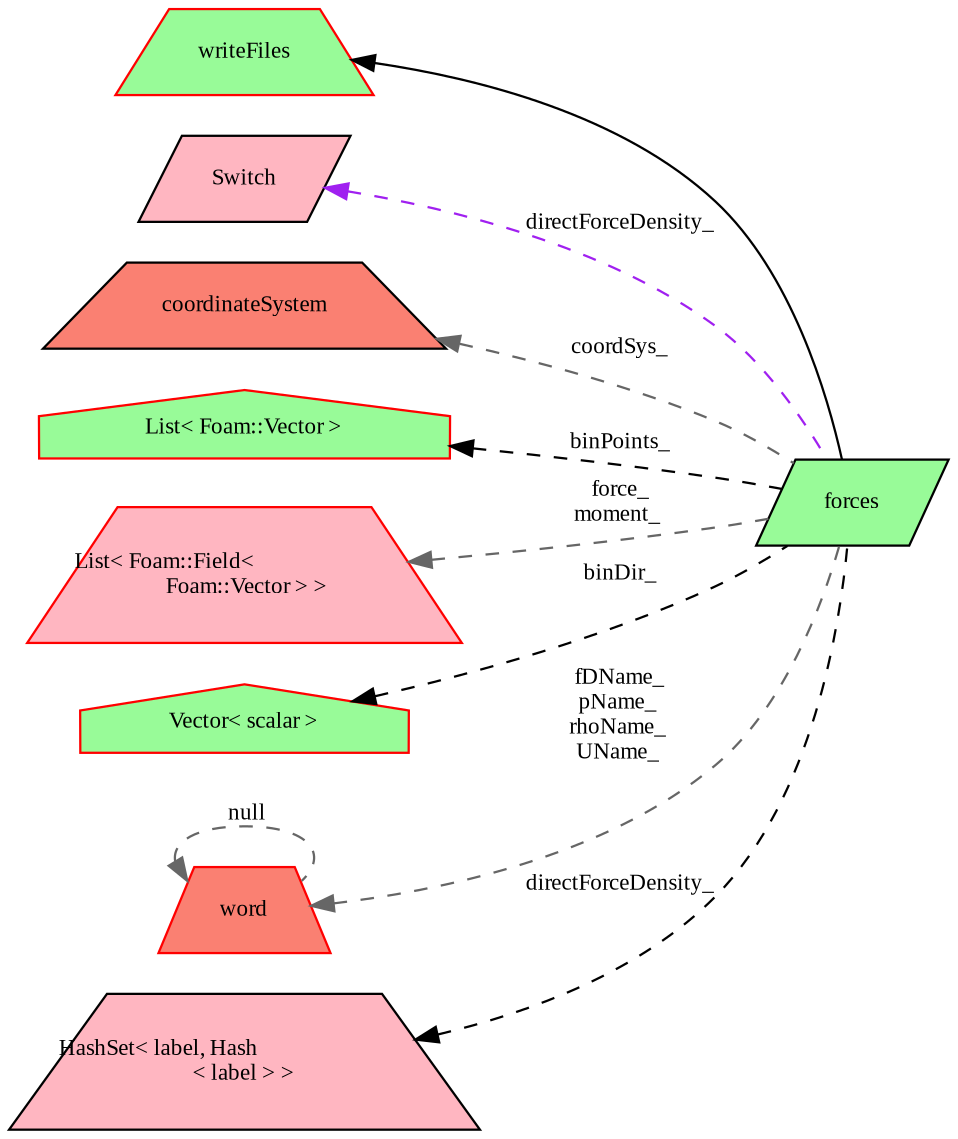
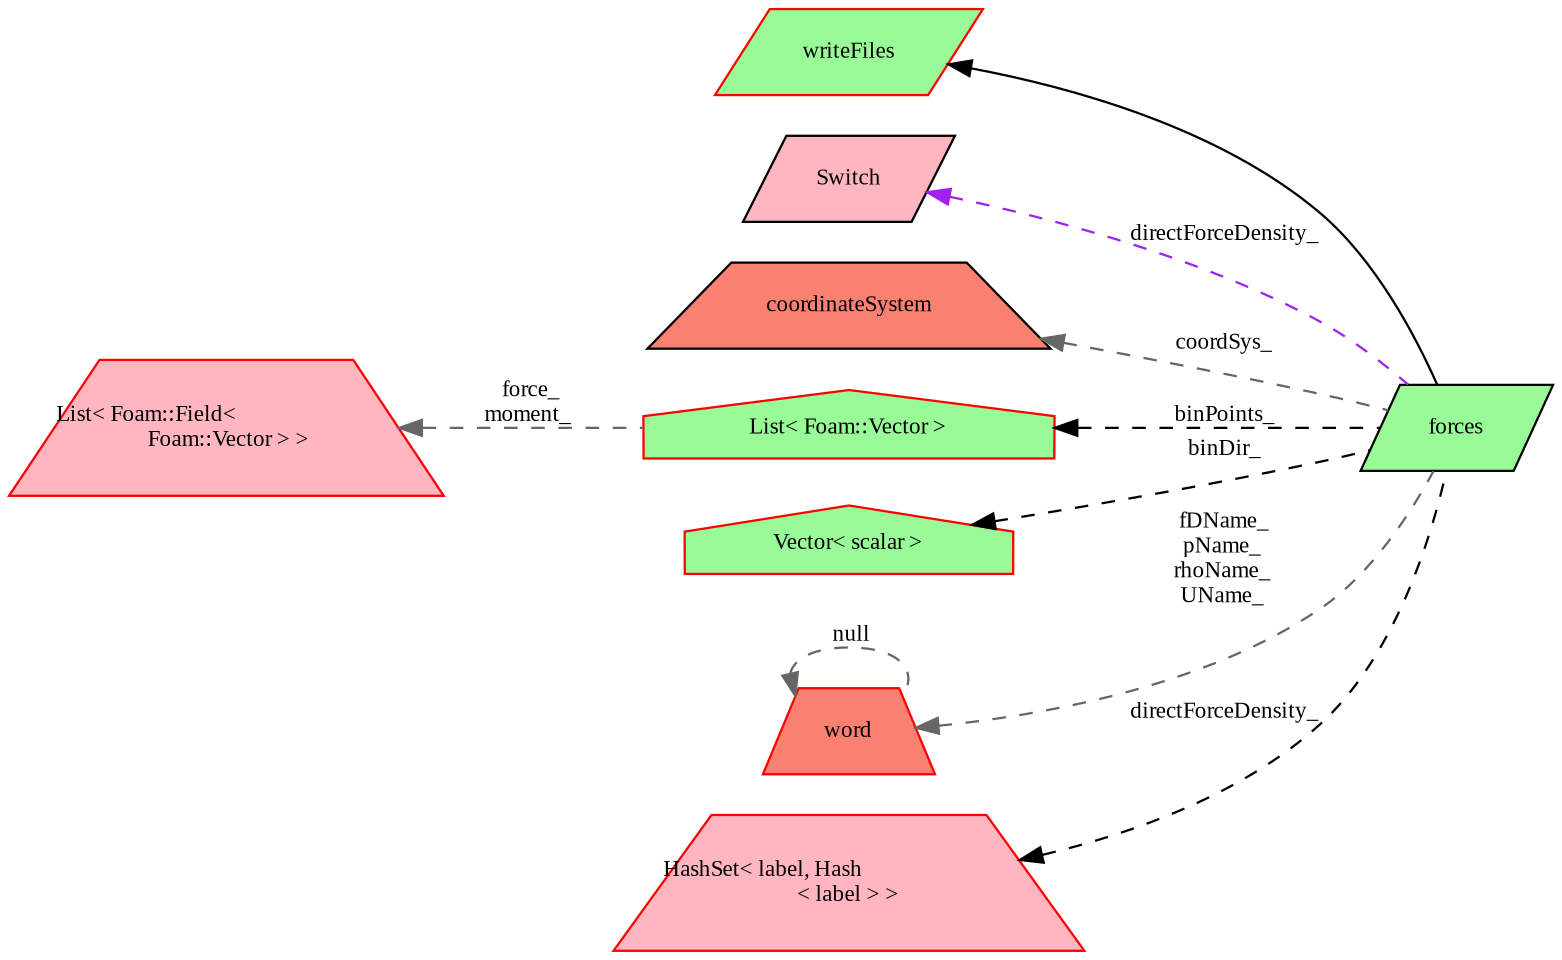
node "writeFiles": shape trapezium -> parallelogram
edge "forces" -> "List< Foam::Field< Foam::Vector > >": now "List< Foam::Vector >" -> "List< Foam::Field< Foam::Vector > >"
node "HashSet< label, Hash < label > >": color black -> red
